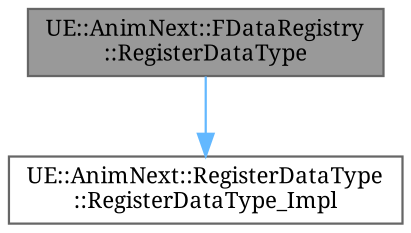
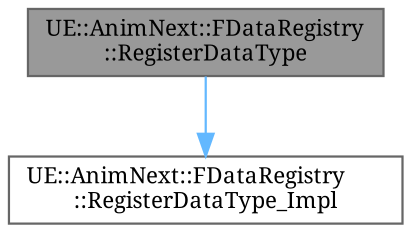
node "UE::AnimNext::RegisterDataType ::RegisterDataType_Impl": label "UE::AnimNext::RegisterDataType ::RegisterDataType_Impl" -> "UE::AnimNext::FDataRegistry ::RegisterDataType_Impl"
